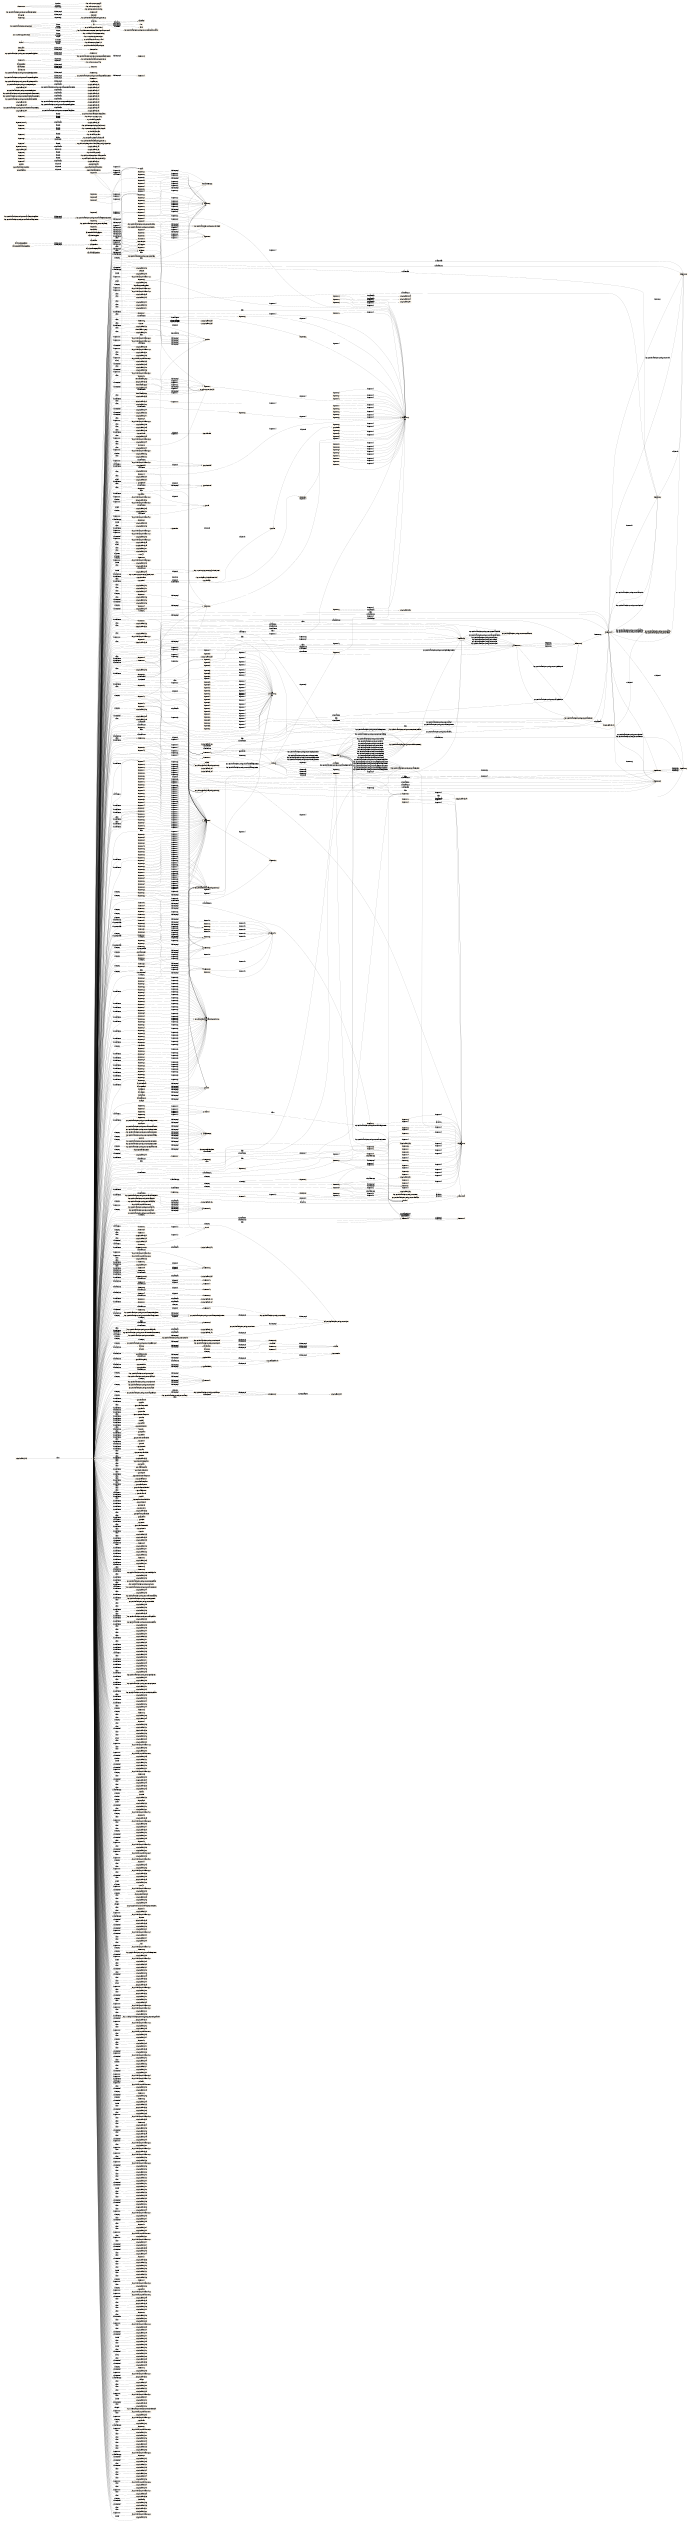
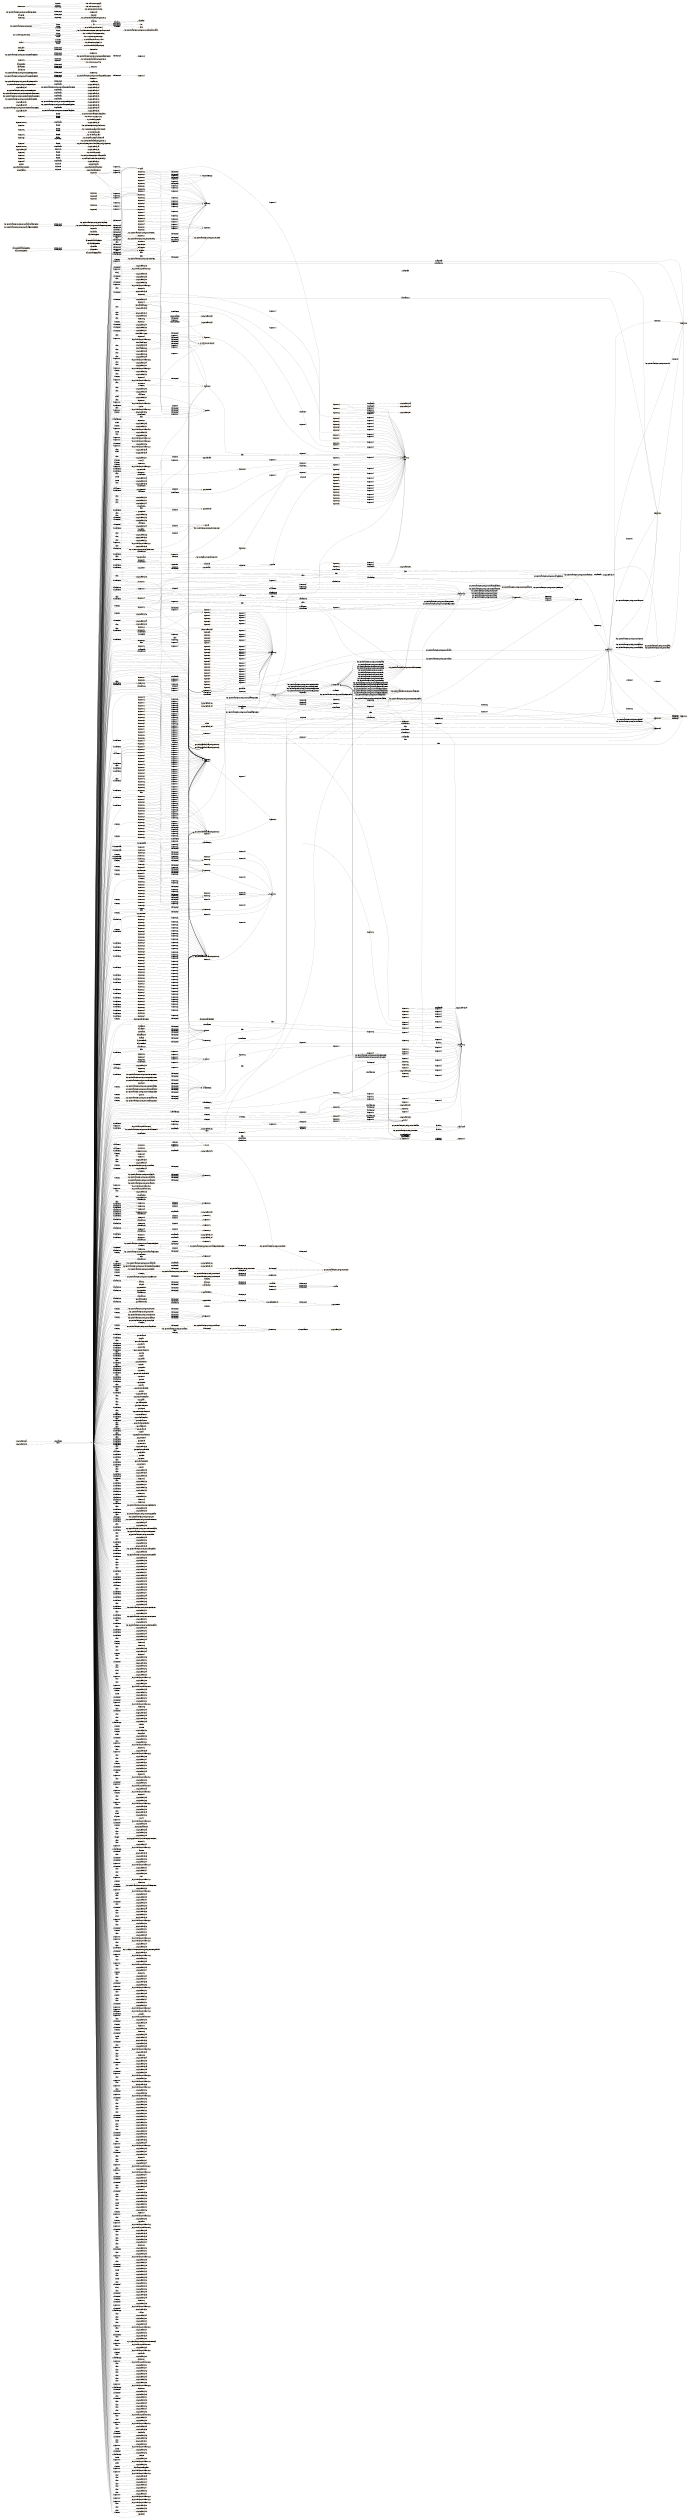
edge "NULL" -> "5787588d:18cfdf0075f:-7e6a": reversed
